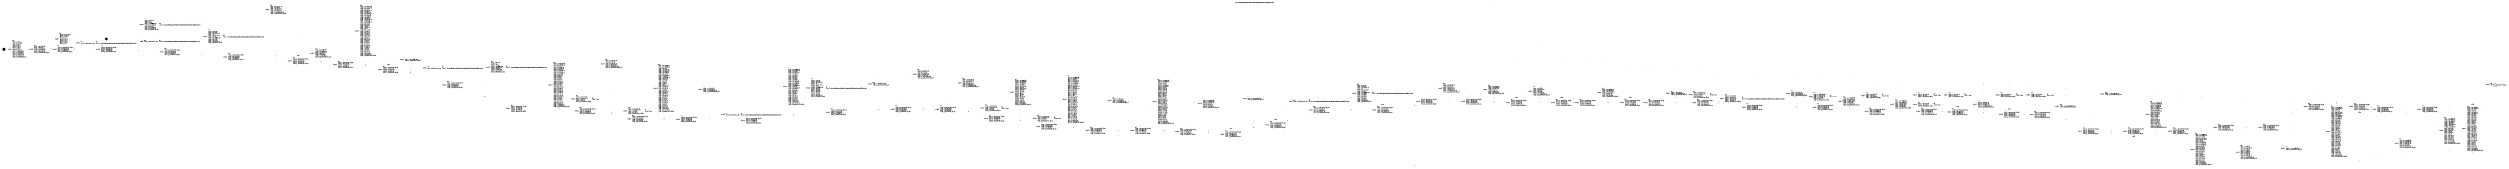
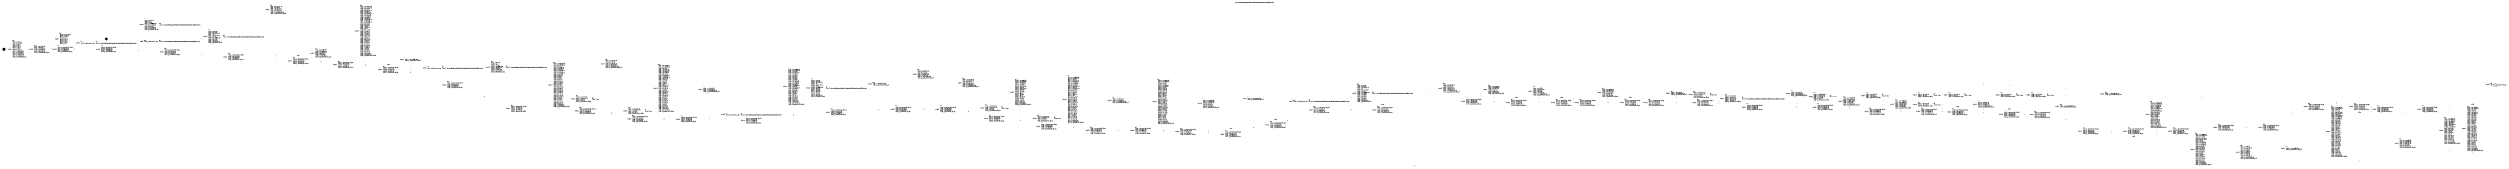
node "0x40176e [28]": removed
